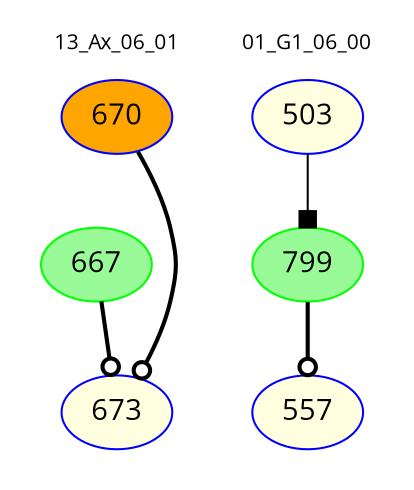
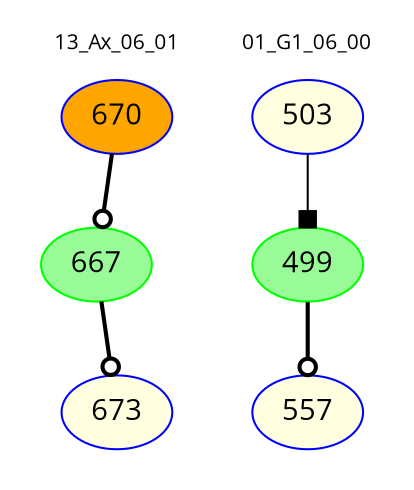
edge "670" -> "673": now "670" -> "667"
node "799": label "799" -> "499"
